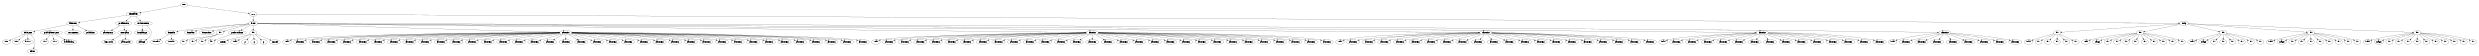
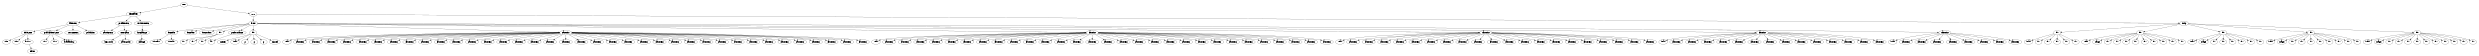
edge "fileDesc" -> "publicationStmt": added
edge "revisionDesc" -> "change": now "listChange" -> "change"
edge "titleStmt" -> "editor": now "author" -> "editor"
